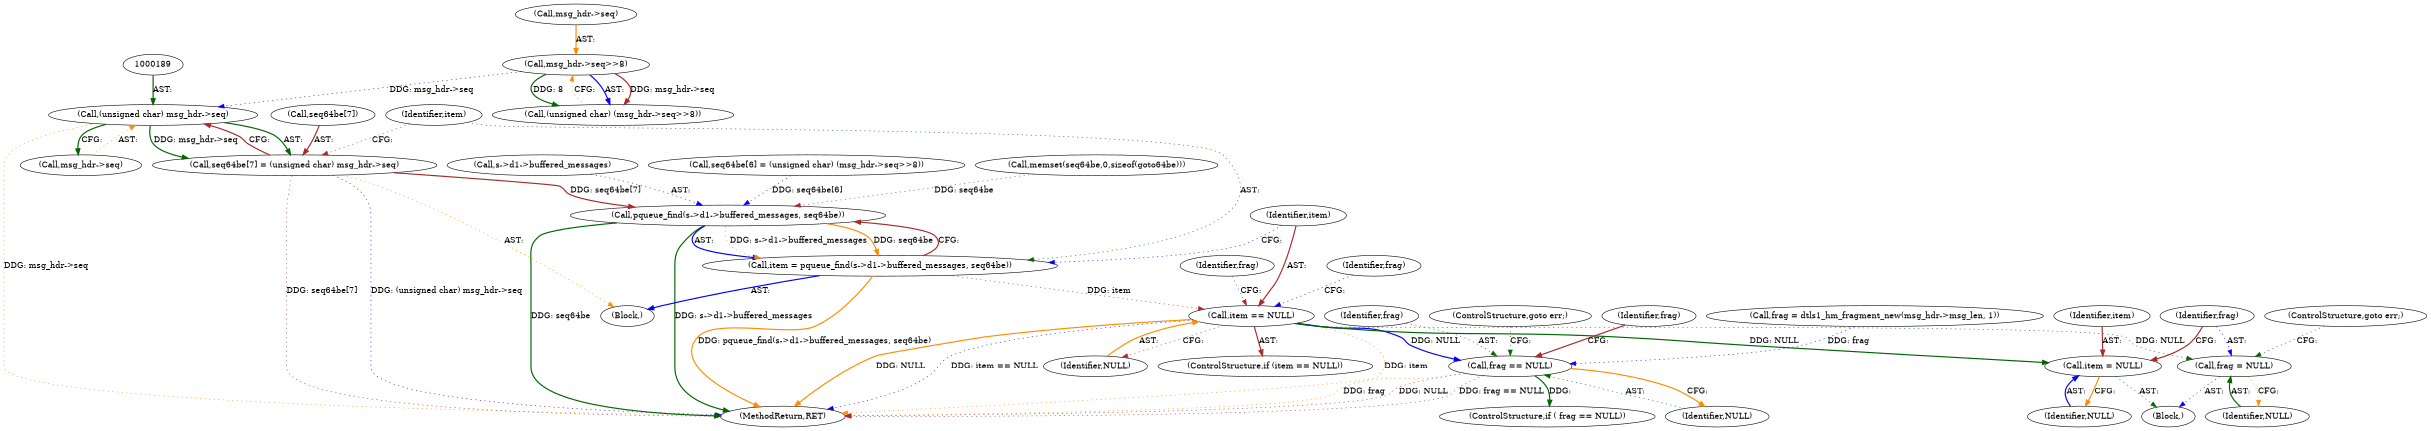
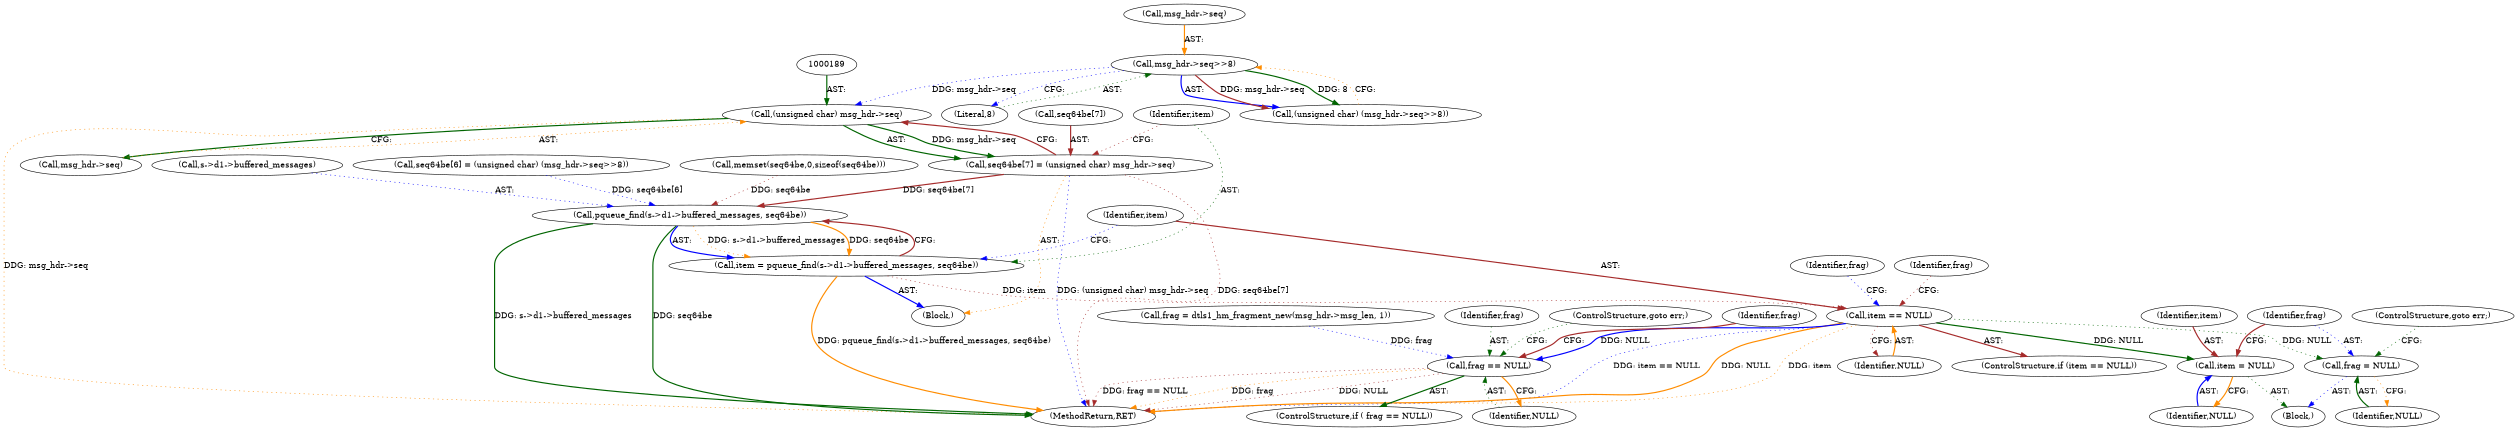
node "(Literal,8)": added
node "(Call,memset(seq64be,0,sizeof(goto64be)))": label "(Call,memset(seq64be,0,sizeof(goto64be)))" -> "(Call,memset(seq64be,0,sizeof(seq64be)))"
edge "(Call,frag == NULL)" -> "(ControlStructure,if ( frag == NULL))": label "DDG: " -> "AST: "
